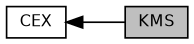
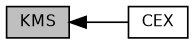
edge "KMS" -> "CEX": reversed
